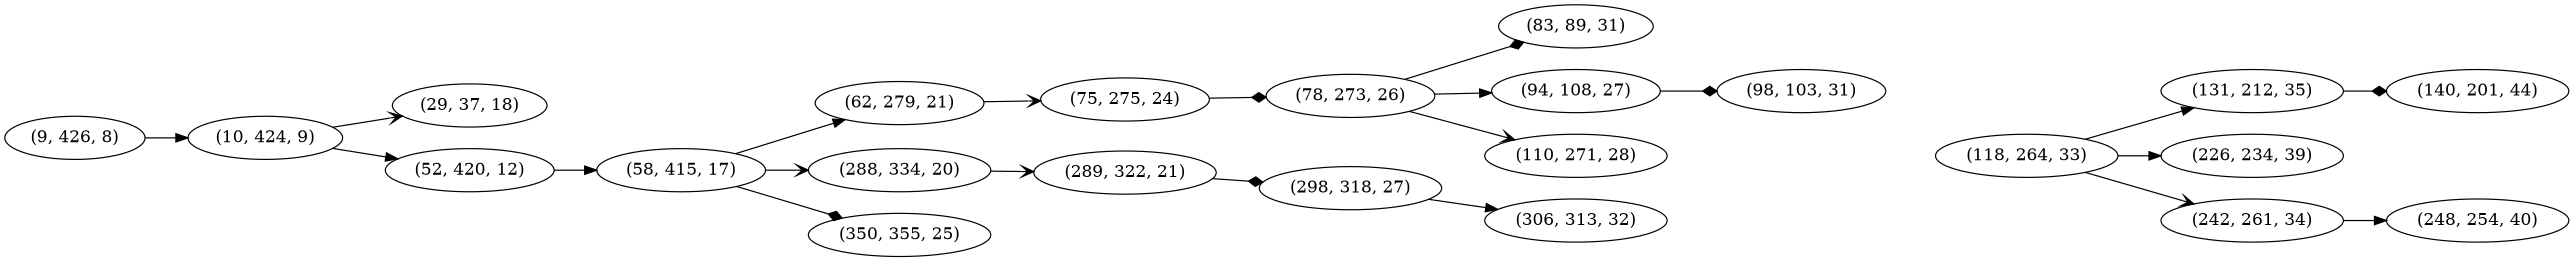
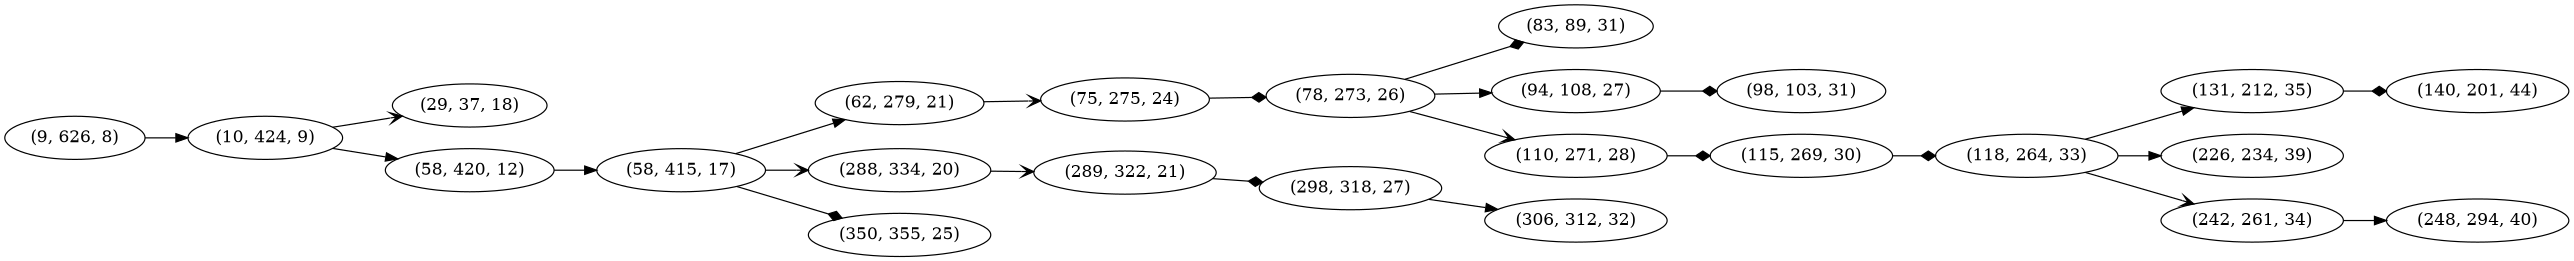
node "(9, 426, 8)": label "(9, 426, 8)" -> "(9, 626, 8)"
node "(115, 269, 30)": added
node "(52, 420, 12)": label "(52, 420, 12)" -> "(58, 420, 12)"
node "(306, 313, 32)": label "(306, 313, 32)" -> "(306, 312, 32)"
node "(248, 254, 40)": label "(248, 254, 40)" -> "(248, 294, 40)"
